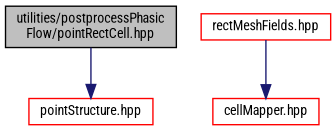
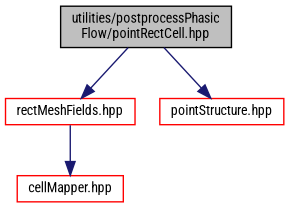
edge "utilities/postprocessPhasic Flow/pointRectCell.hpp" -> "rectMeshFields.hpp": added
